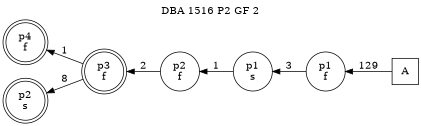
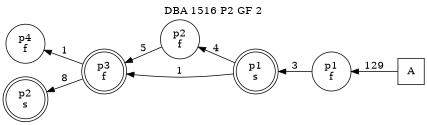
node "p4 f": shape doublecircle -> circle
edge "p2 f" -> "p3 f": label "2" -> "5"
edge "p1 s" -> "p2 f": label "1" -> "4"
node "p1 s": shape circle -> doublecircle
edge "p1 s" -> "p3 f": added, label "1"
